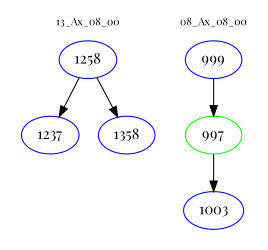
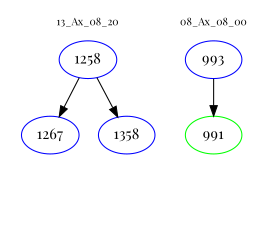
cluster "13_Ax_08_00": label "13_Ax_08_00" -> "13_Ax_08_20"
node "999": label "999" -> "993"
node "1237": label "1237" -> "1267"
node "997": label "997" -> "991"
node "1003": removed
